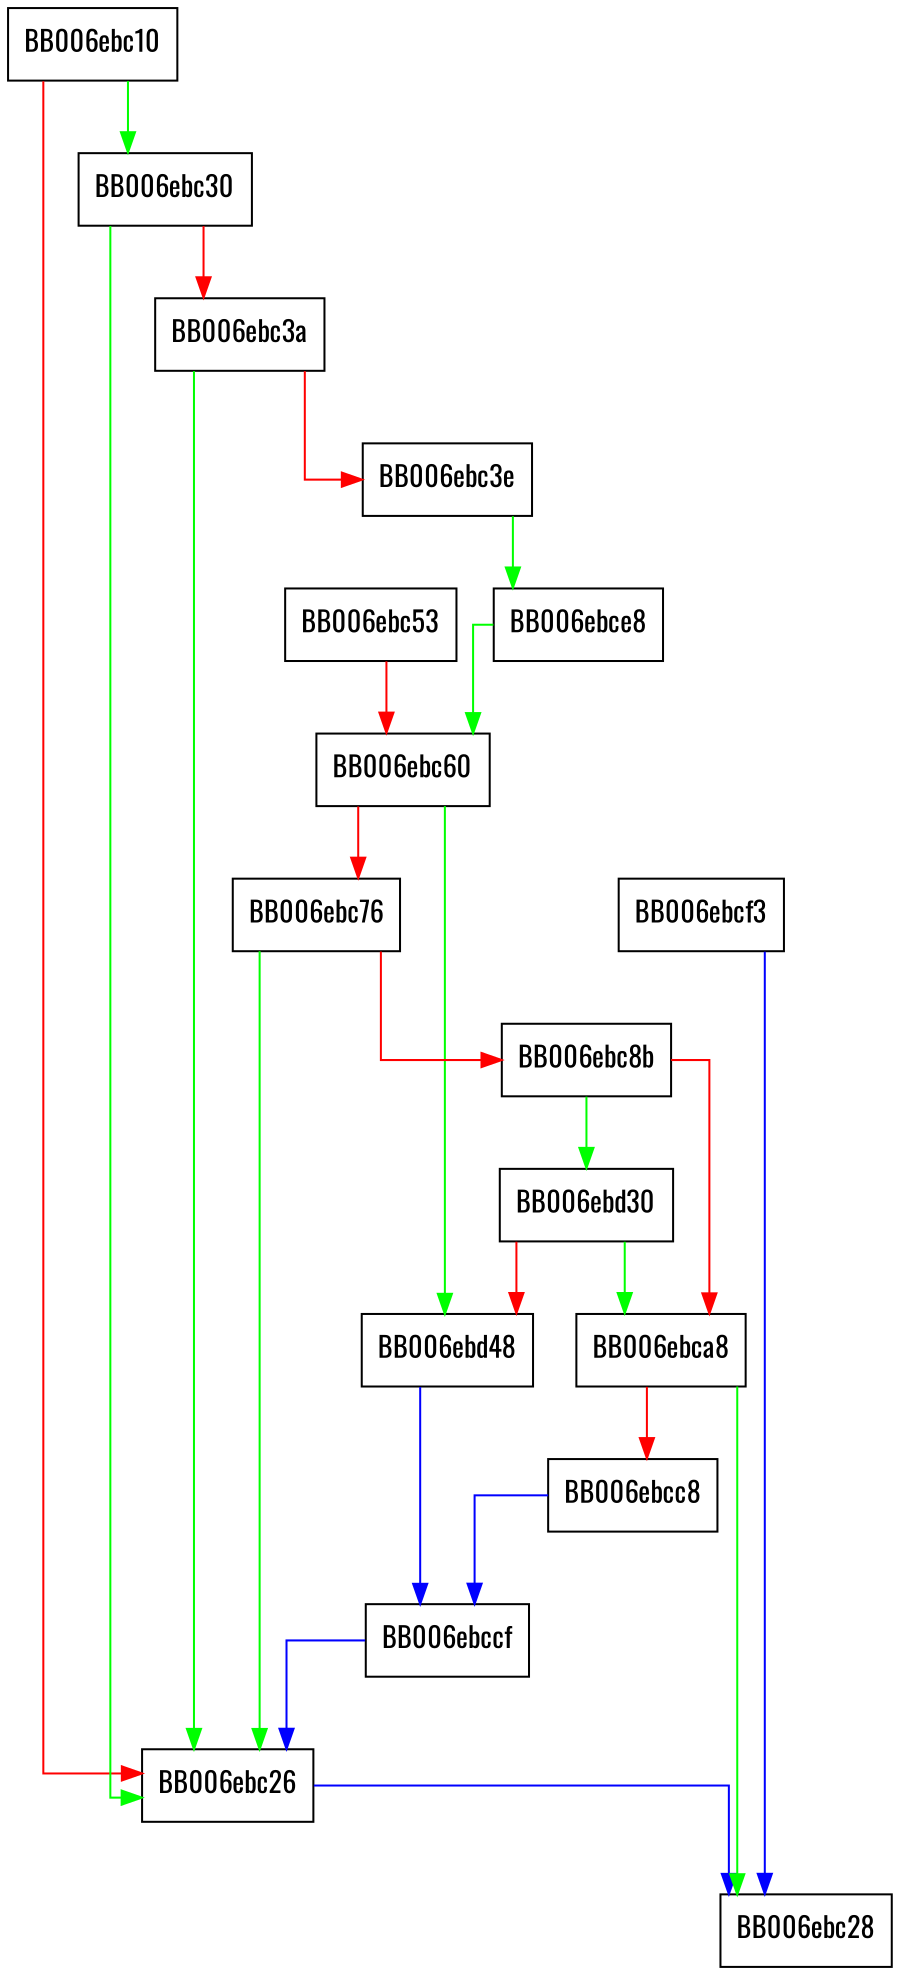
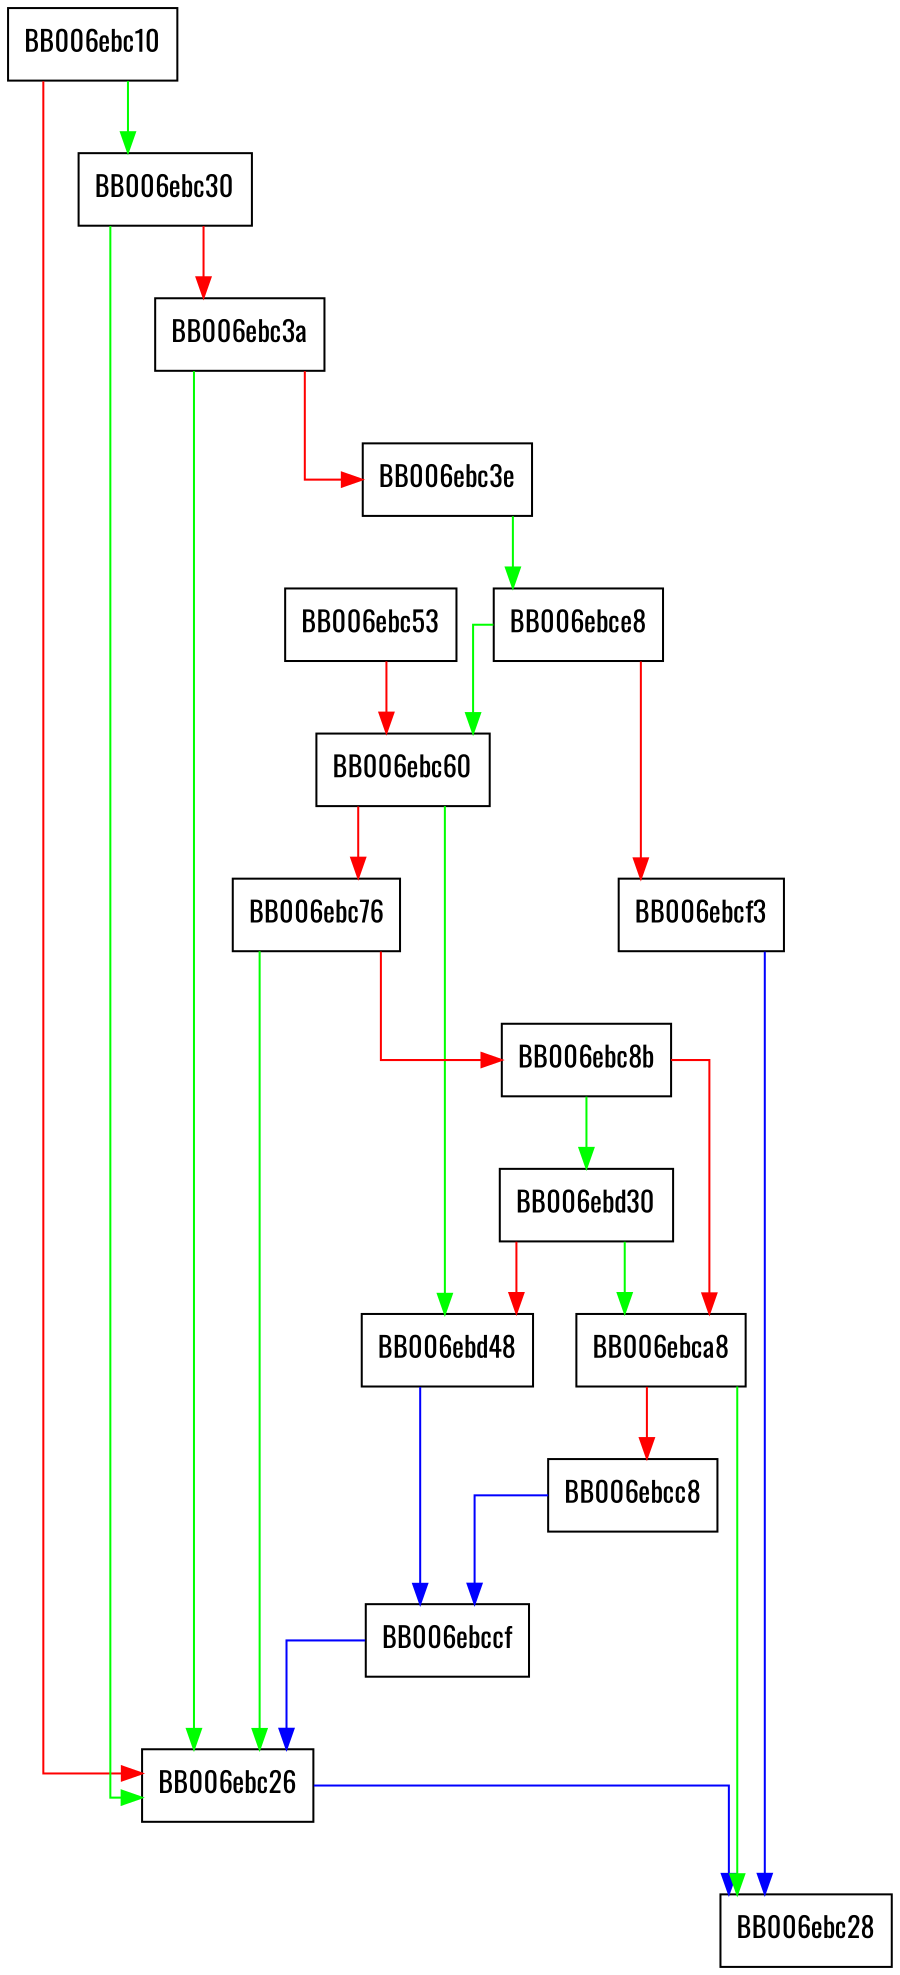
edge "BB006ebce8" -> "BB006ebcf3": added
